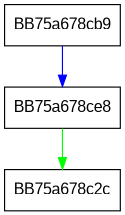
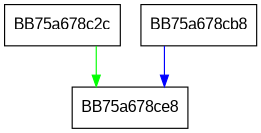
node "BB75a678cb9": label "BB75a678cb9" -> "BB75a678cb8"
edge "BB75a678ce8" -> "BB75a678c2c": reversed
